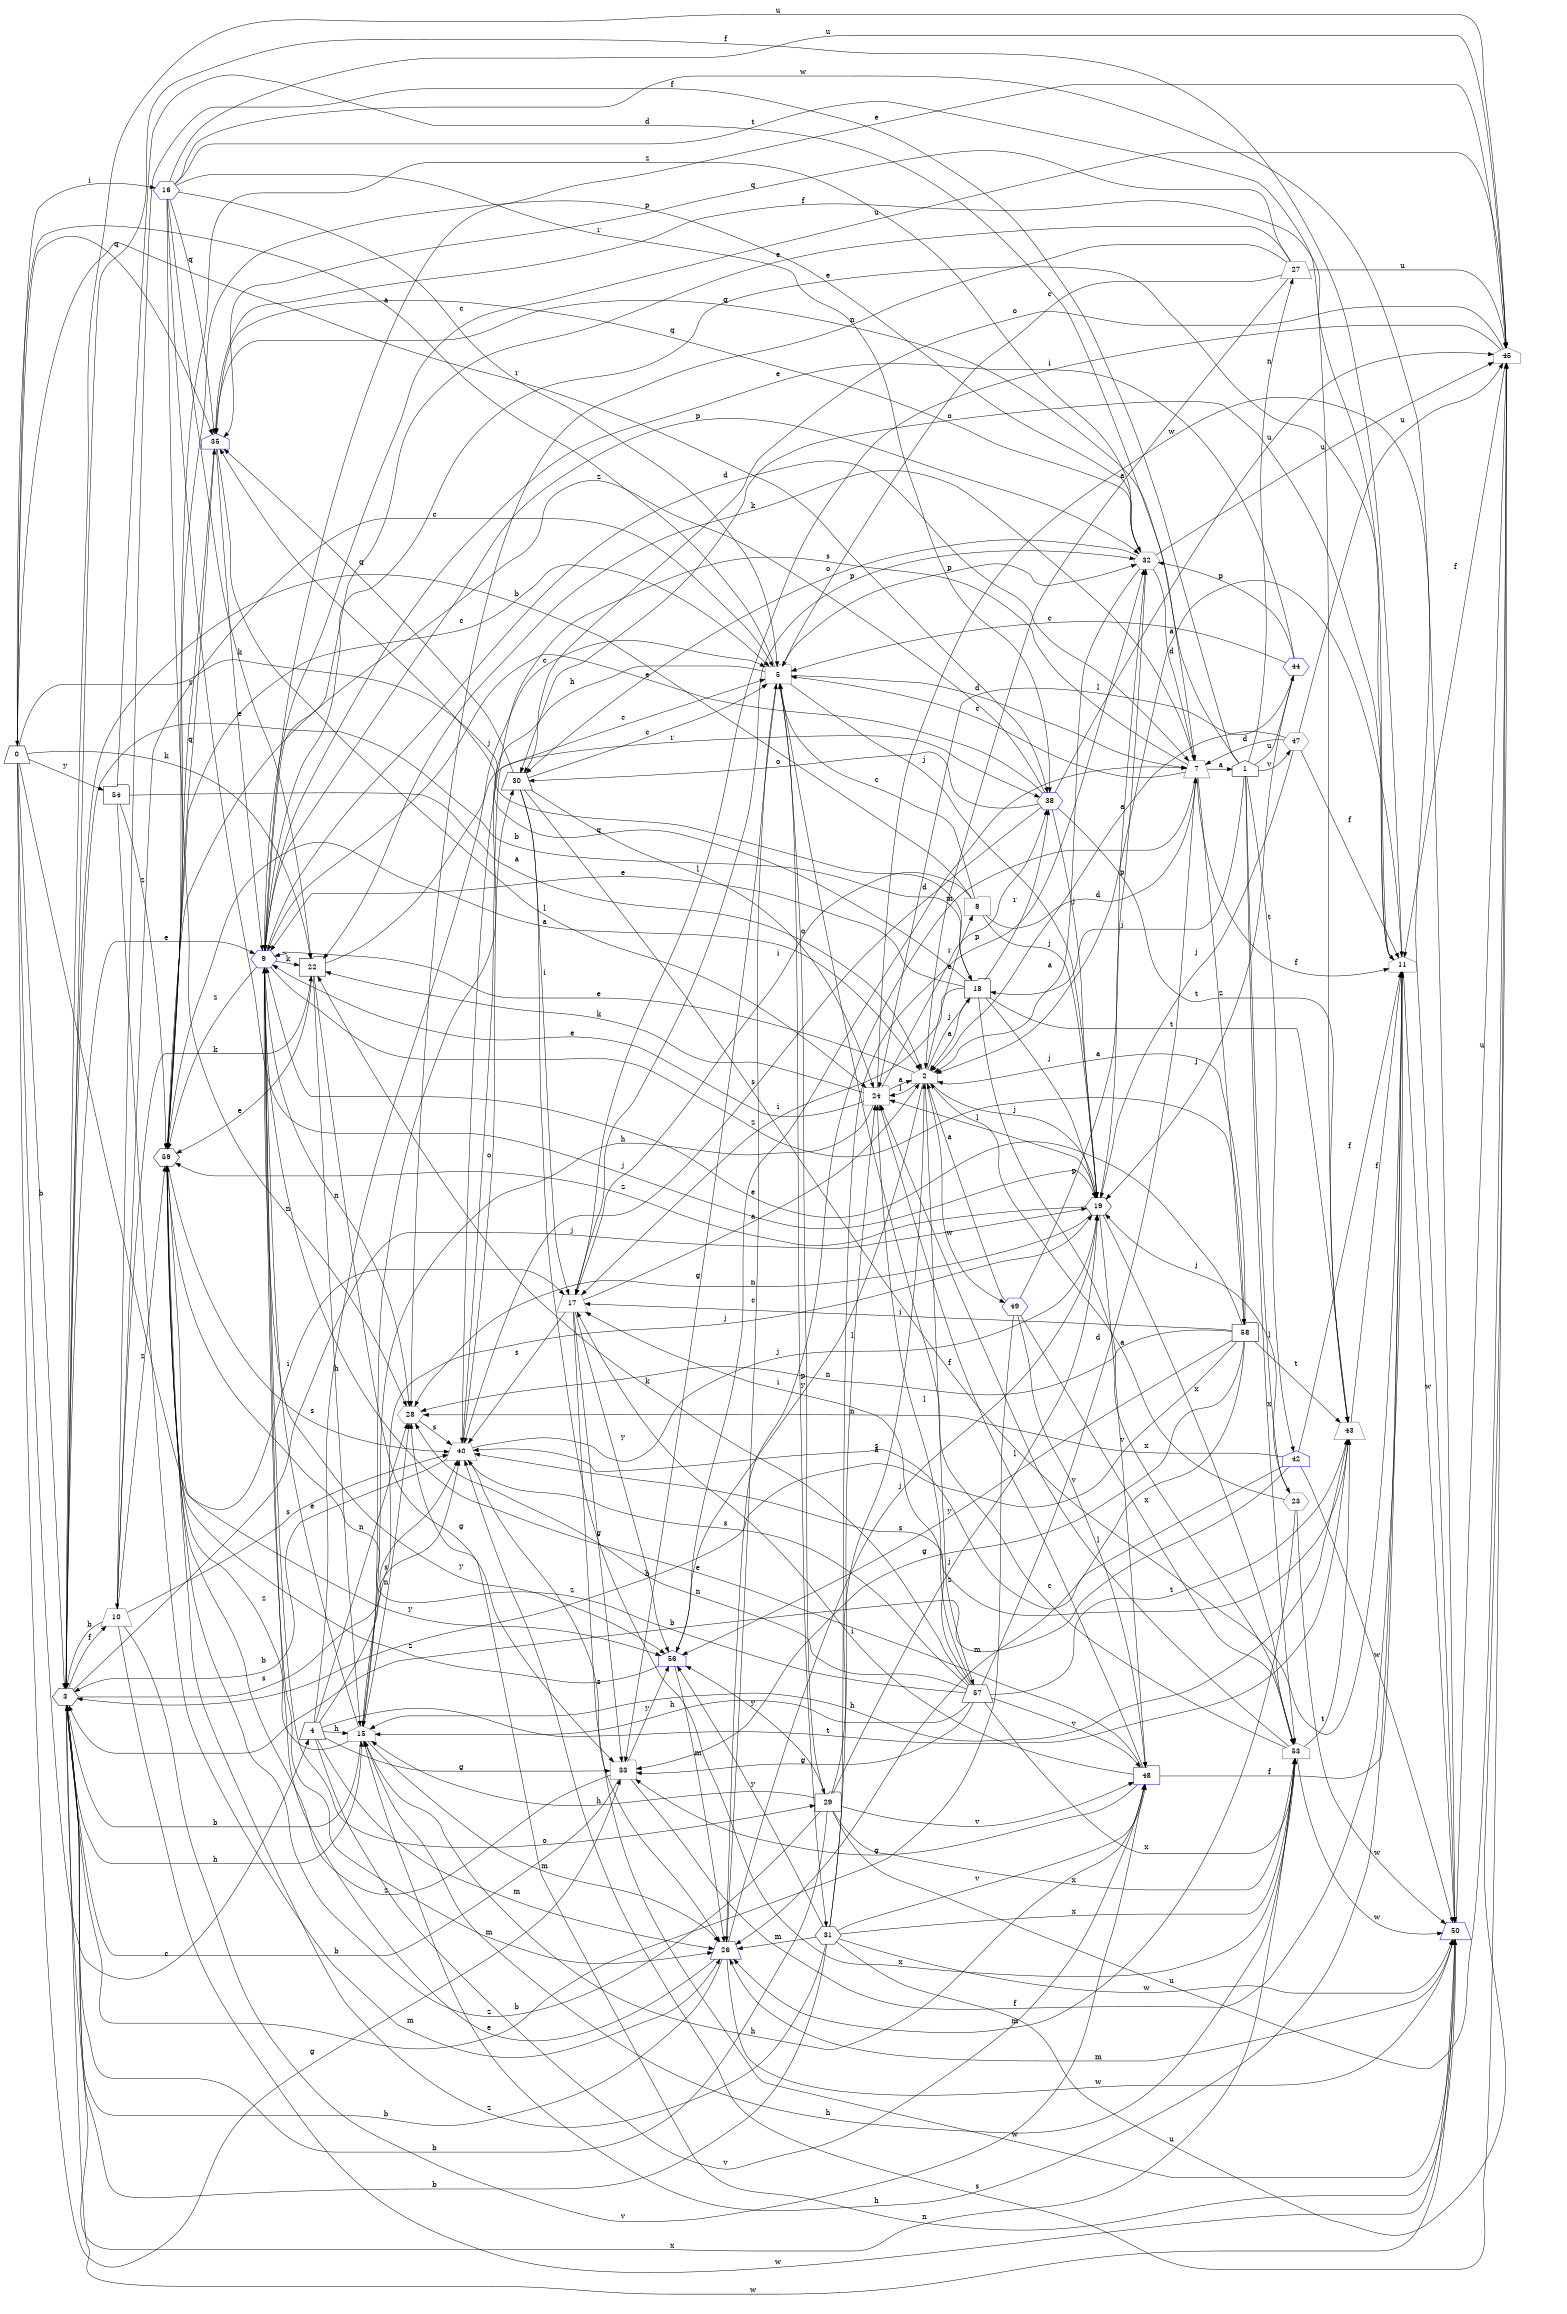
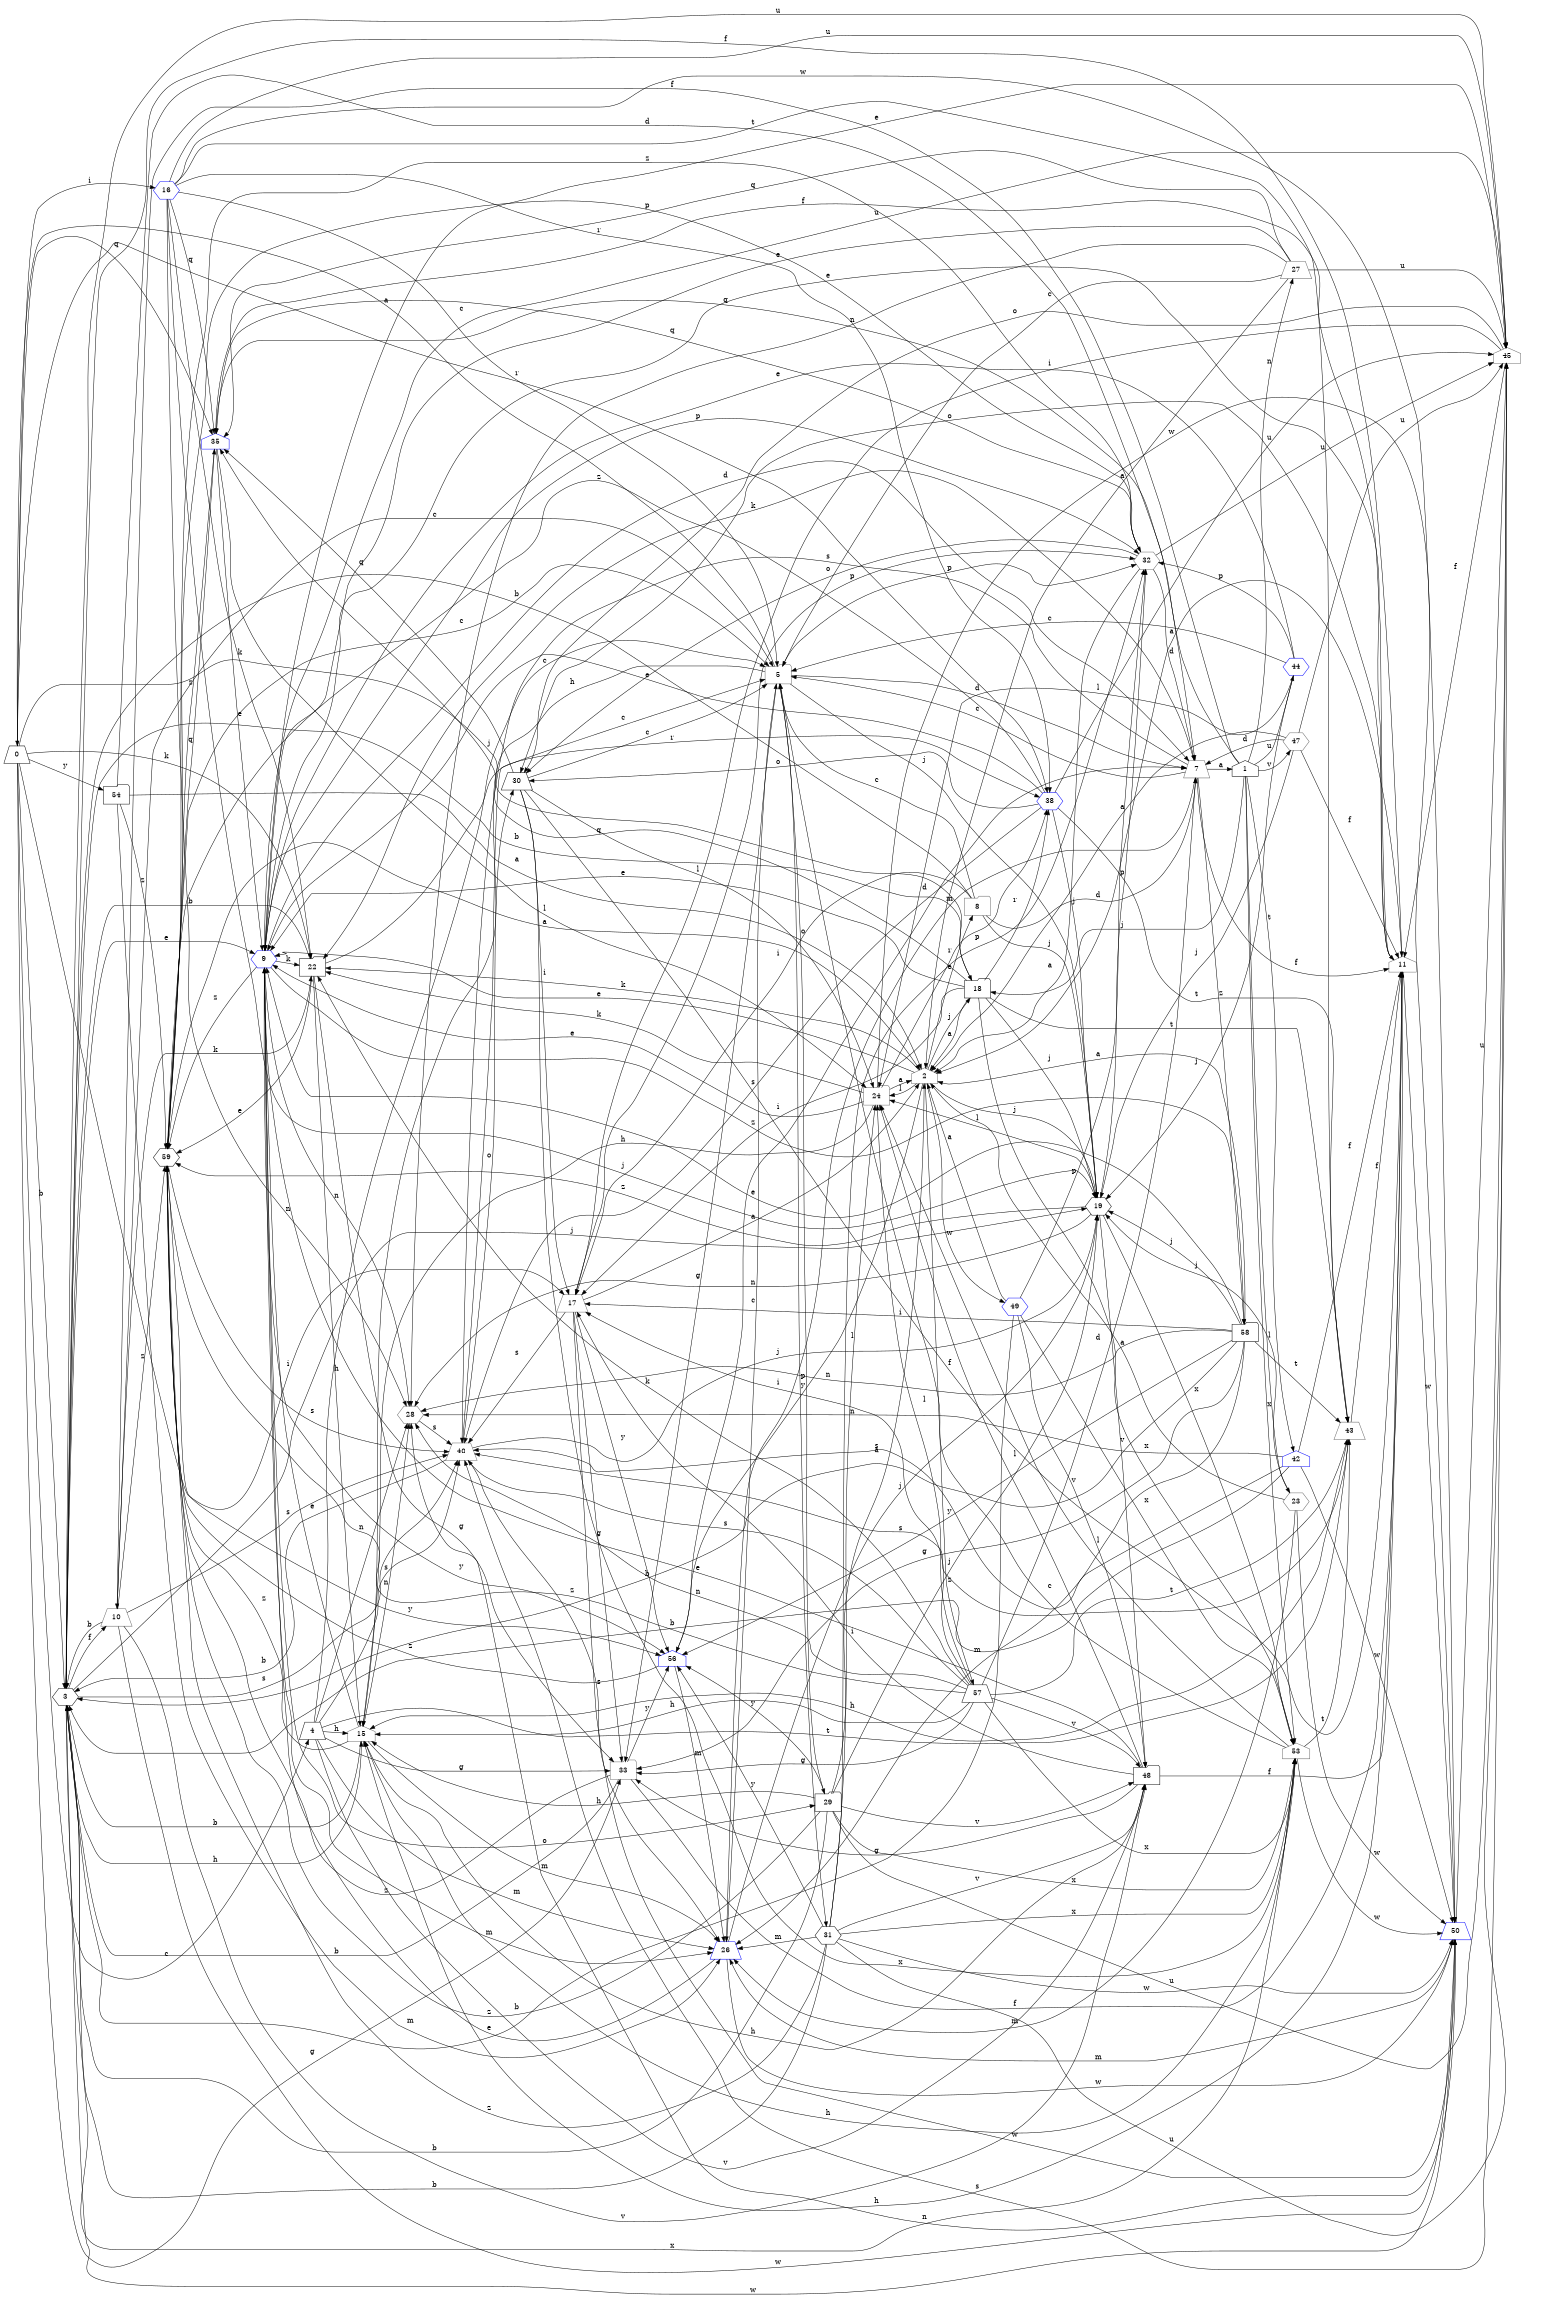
edge "2" -> "22": added, label "k"
edge "15" -> "19": now "58" -> "19"
node "48": color blue -> black
edge "26" -> "3": now "22" -> "3"
